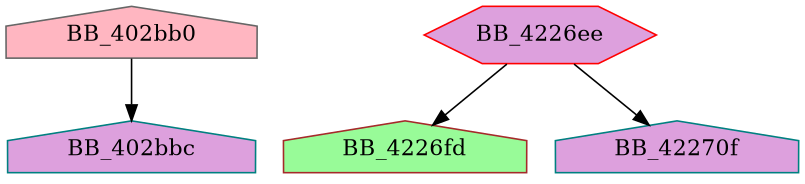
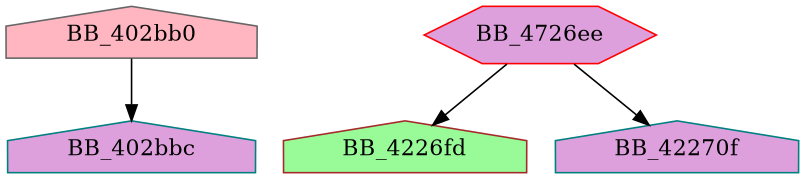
node "BB_4226ee": label "BB_4226ee" -> "BB_4726ee"
